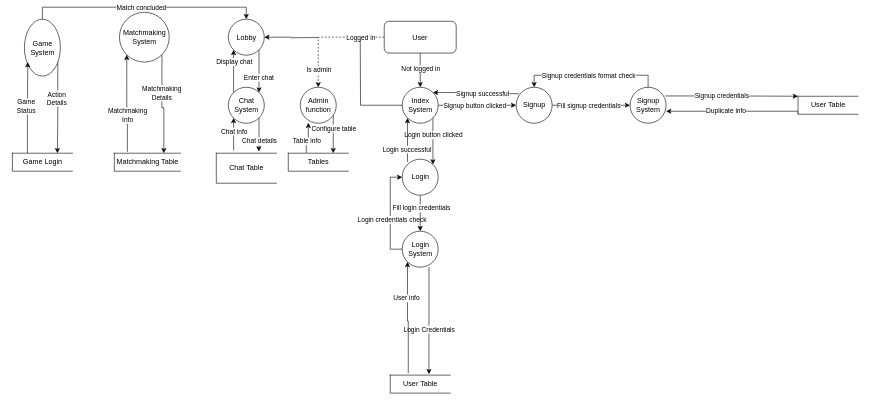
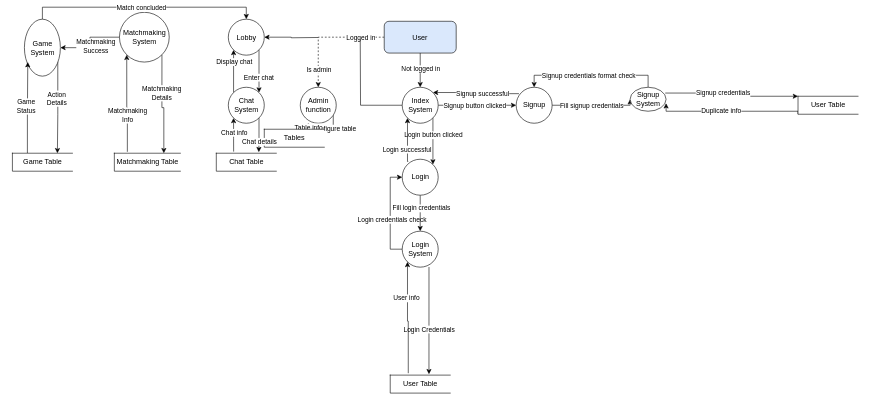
node "User": fillcolor #ffffff -> #dae8fc
edge "Matchmaking System" -> "Game System": added, label "Matchmaking Success"
node "Signup System": size 36x36 -> 36x24
node "Game Login": label "Game Login" -> "Game Table"
node "Tables": moved (318, 162) -> (294, 138)
node "Chat Table": size 60x30 -> 60x18
